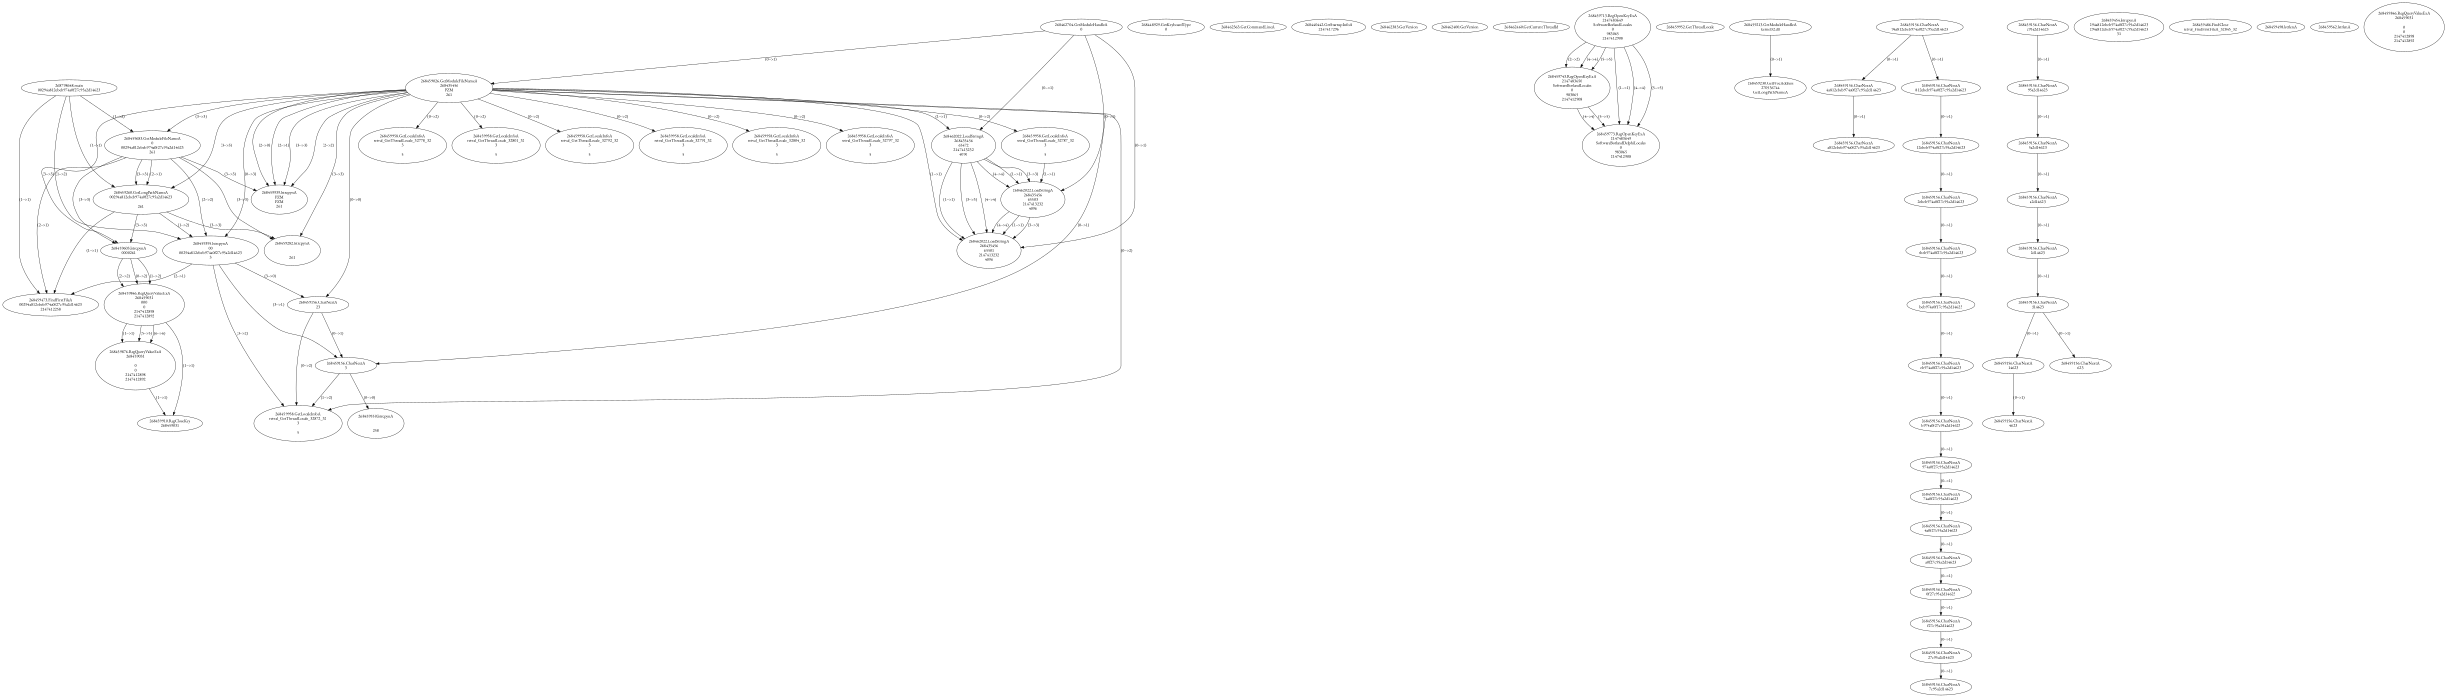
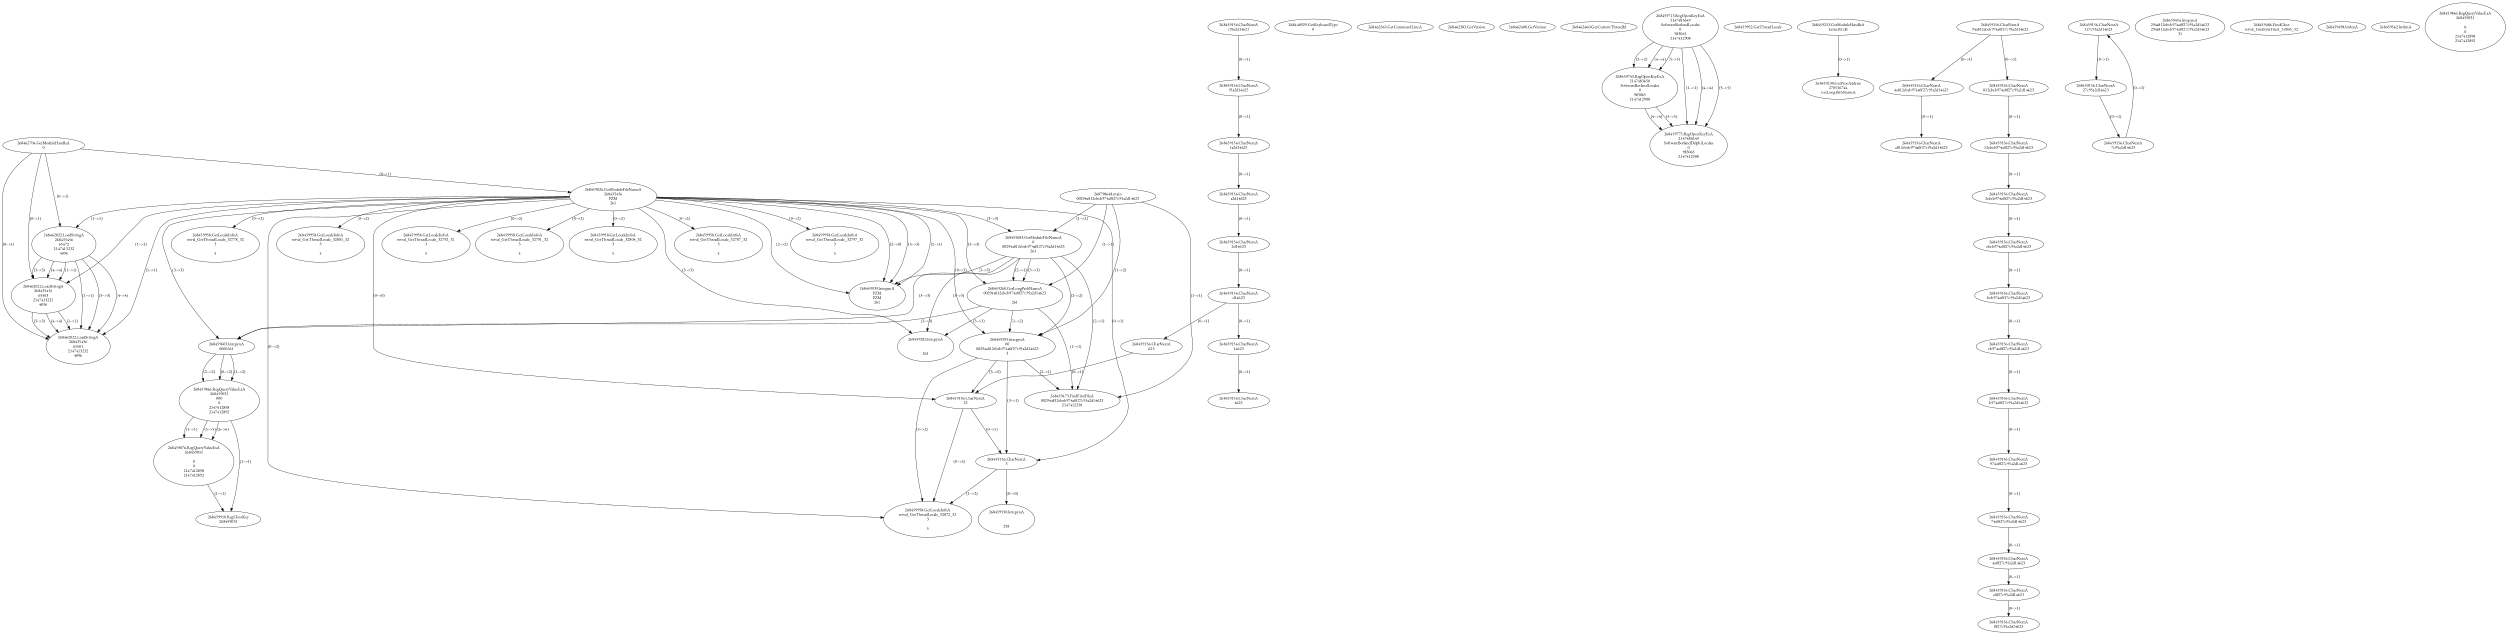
node "268440442.GetStartupInfoA 2147417296": removed
edge "268459958.GetLocaleInfoA retval_GetThreadLocale_32787_32 3 5" -> "268462022.LoadStringA 268435456 65503 2147413232 4096": now "268459026.GetModuleFileNameA 268435456 PZM 261" -> "268462022.LoadStringA 268435456 65503 2147413232 4096"
edge "268459156.CharNextA 623" -> "268459156.CharNextA 23": added, label "(0-->1)"
edge "268459156.CharNextA 0f27c95a2d14623" -> "268459156.CharNextA f27c95a2d14623": now "268459156.CharNextA 7c95a2d14623" -> "268459156.CharNextA f27c95a2d14623"
